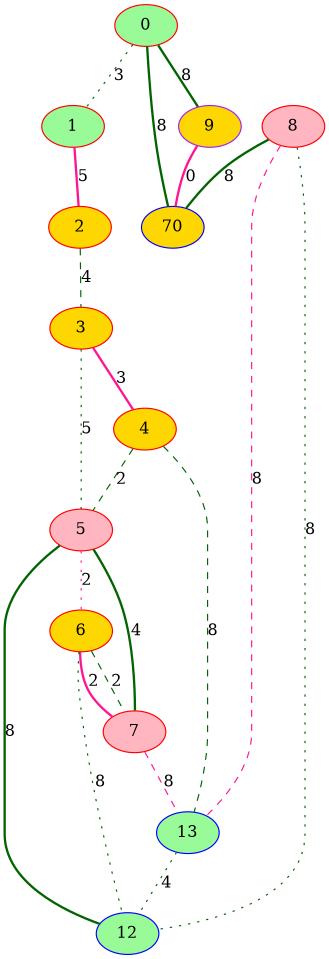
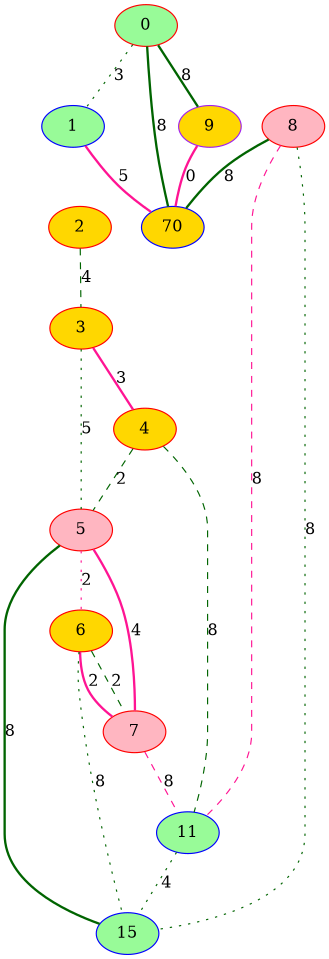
node "1": color red -> blue
edge "1" -- "2": now "1" -- "70"
edge "5" -- "7": color darkgreen -> deeppink
node "13": label "13" -> "11"
node "12": label "12" -> "15"
